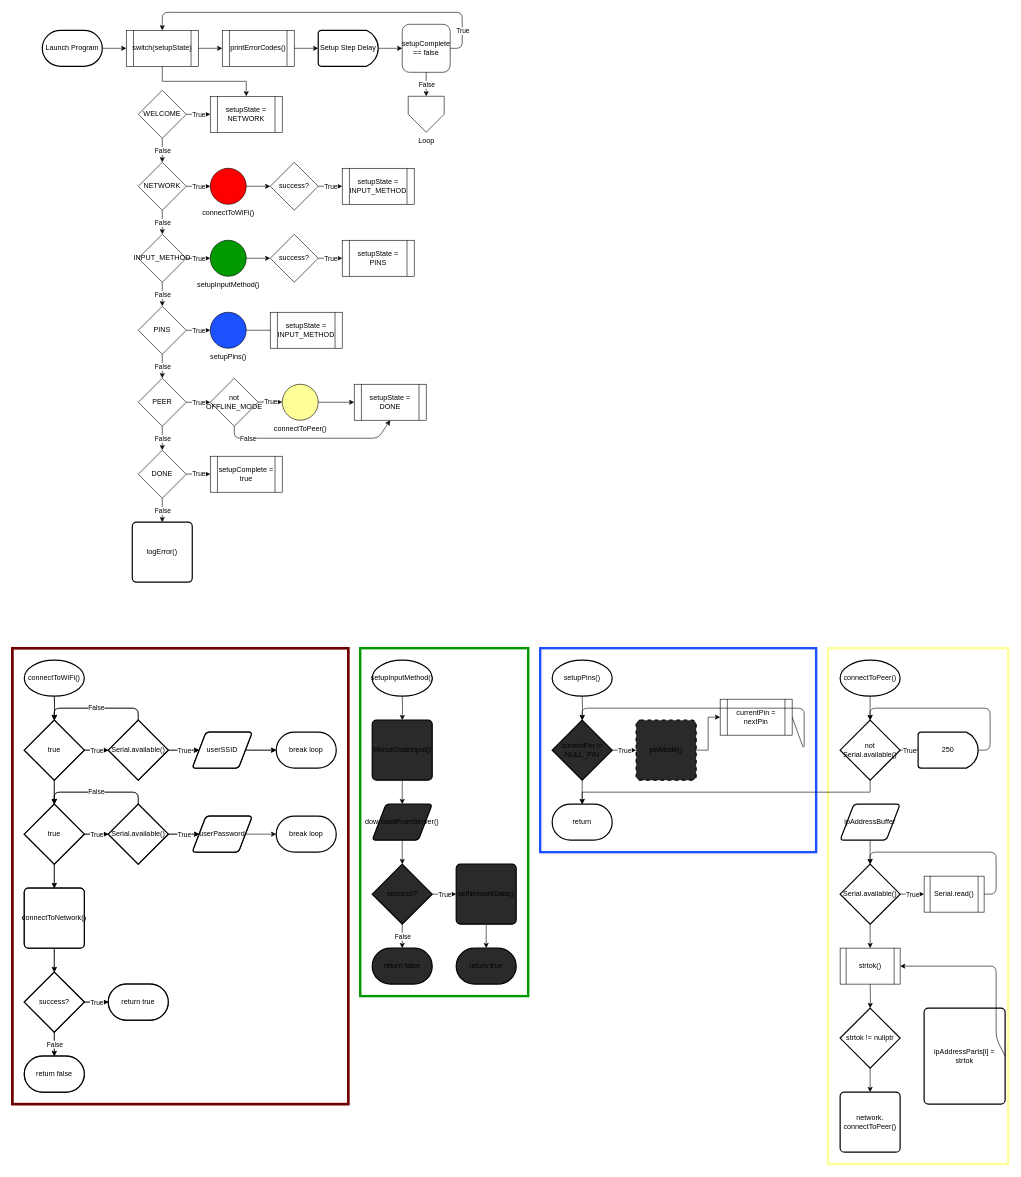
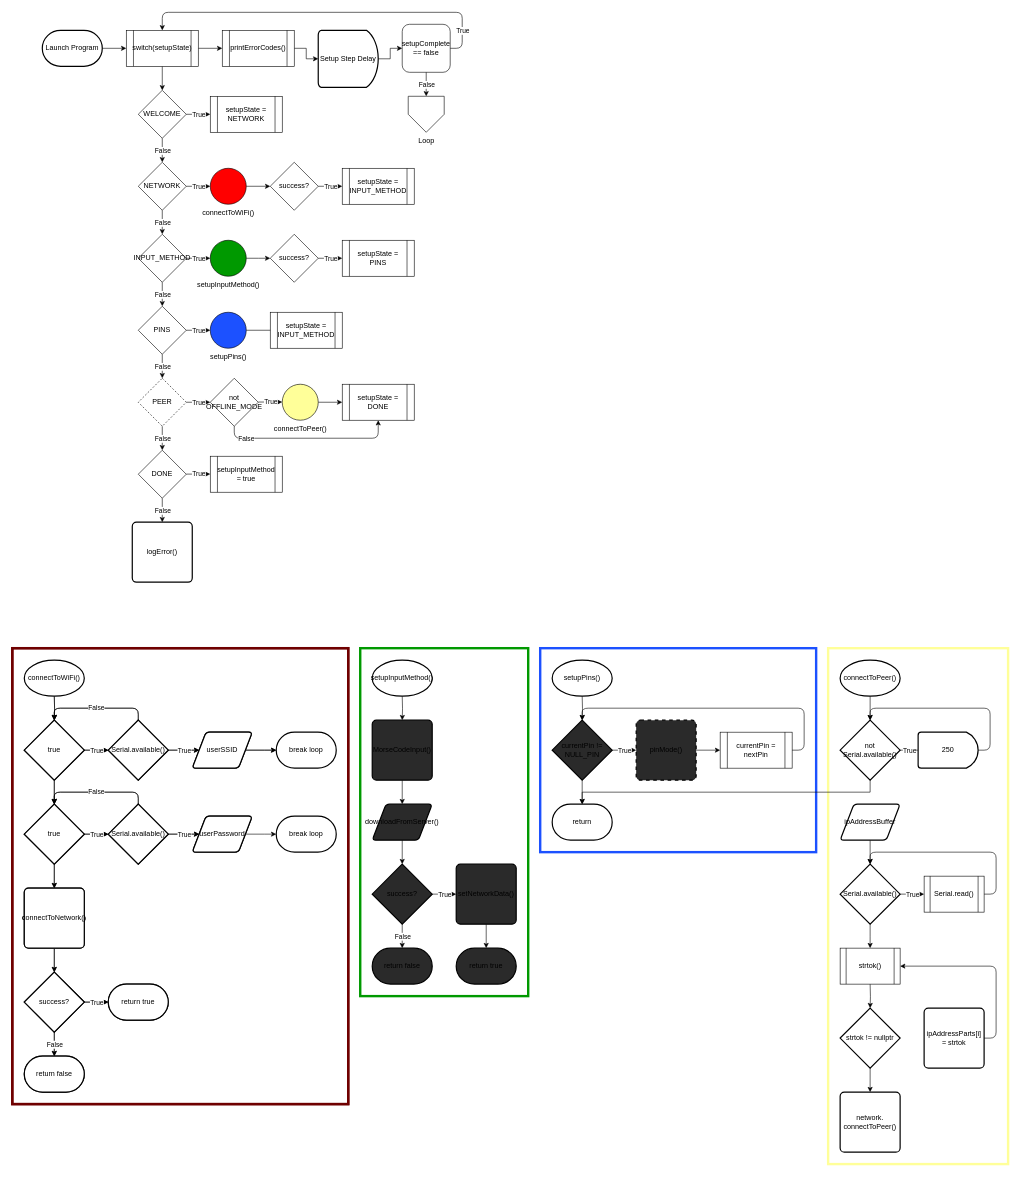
node "Setup Step Delay": size 60x36 -> 60x57
edge "switch(setupState)" -> "setupState = NETWORK": now "switch(setupState)" -> "WELCOME"
node "PEER": style solid -> dashed
node "setupState = DONE": moved (390, 402) -> (378, 402)
node "setupComplete = true": label "setupComplete = true" -> "setupInputMethod = true"
node "currentPin = nextPin": moved (756, 717) -> (756, 750)
node "ipAddressParts[i] = strtok": size 81x96 -> 60x60
